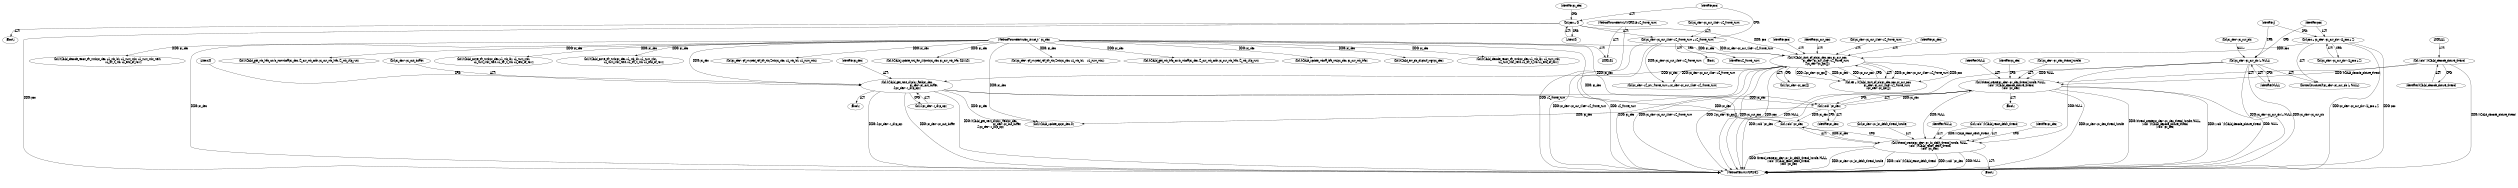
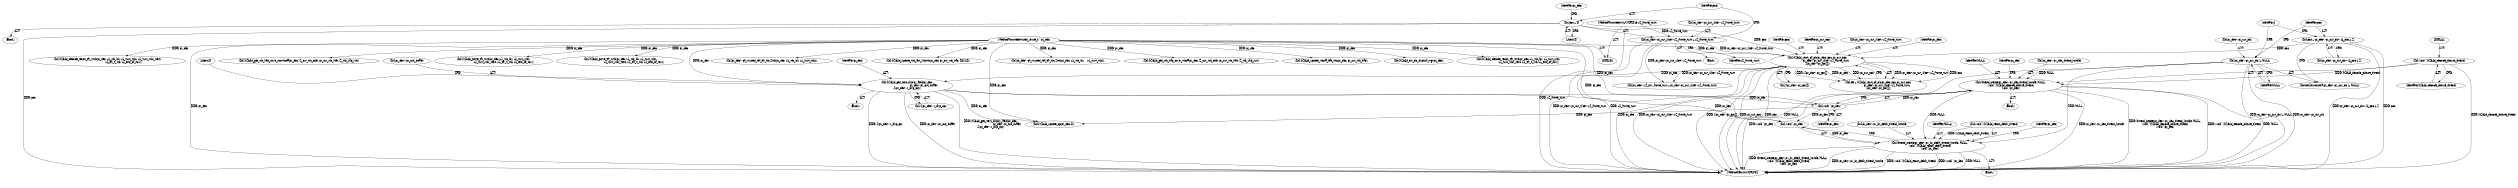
edge "(MethodParameterIn,UWORD16 u2_frame_num)" -> "(Call,ps_dec->ps_cur_slice->u2_frame_num = u2_frame_num)": added, label "DDG: u2_frame_num"
edge "(Call,ps_dec->ps_cur_pic)" -> "(Call,ps_dec->ps_cur_pic != NULL)": label "NULL: " -> "AST: "
edge "(Call,poc = ps_dec->ps_cur_pic->i4_poc + 2)" -> "(ControlStructure,if(ps_dec->ps_cur_pic != NULL))": label "AST: " -> "CFG: "
